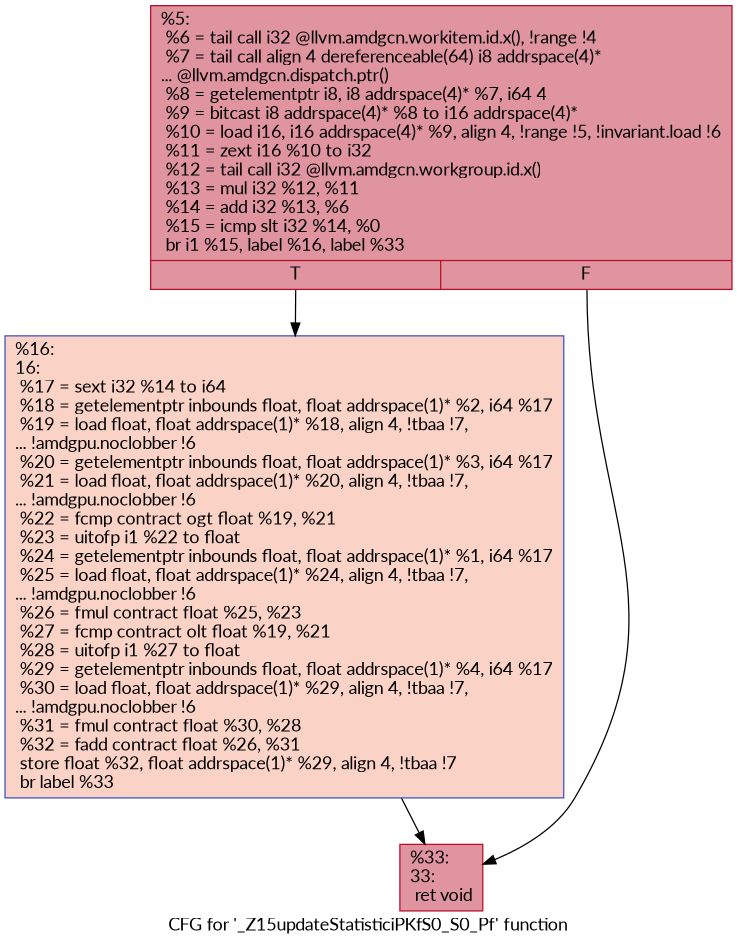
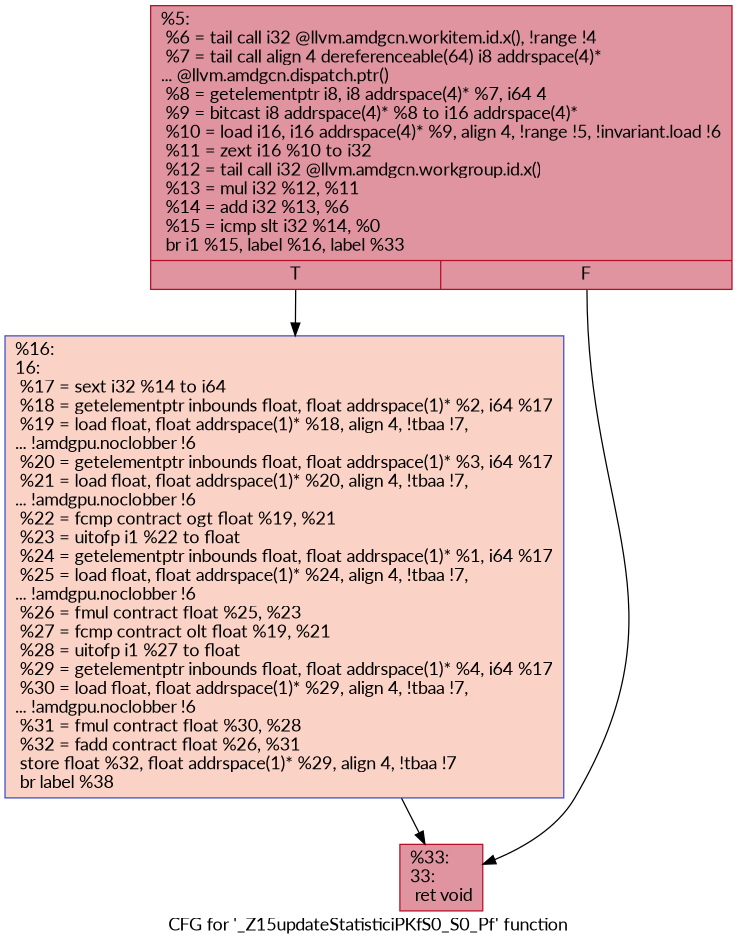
node "%16:": text "br label %33" -> "br label %38"
